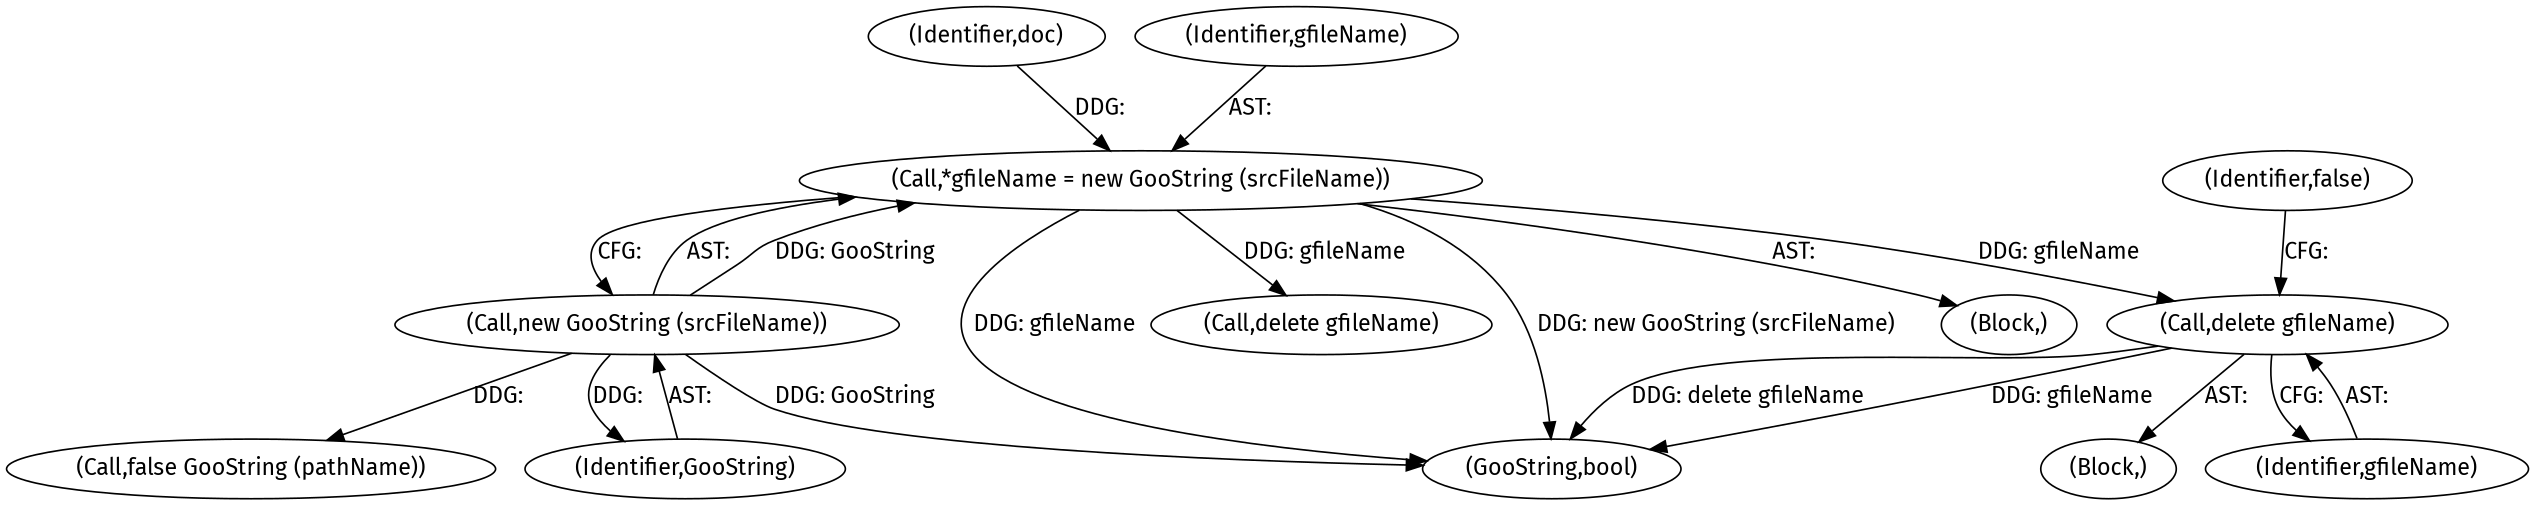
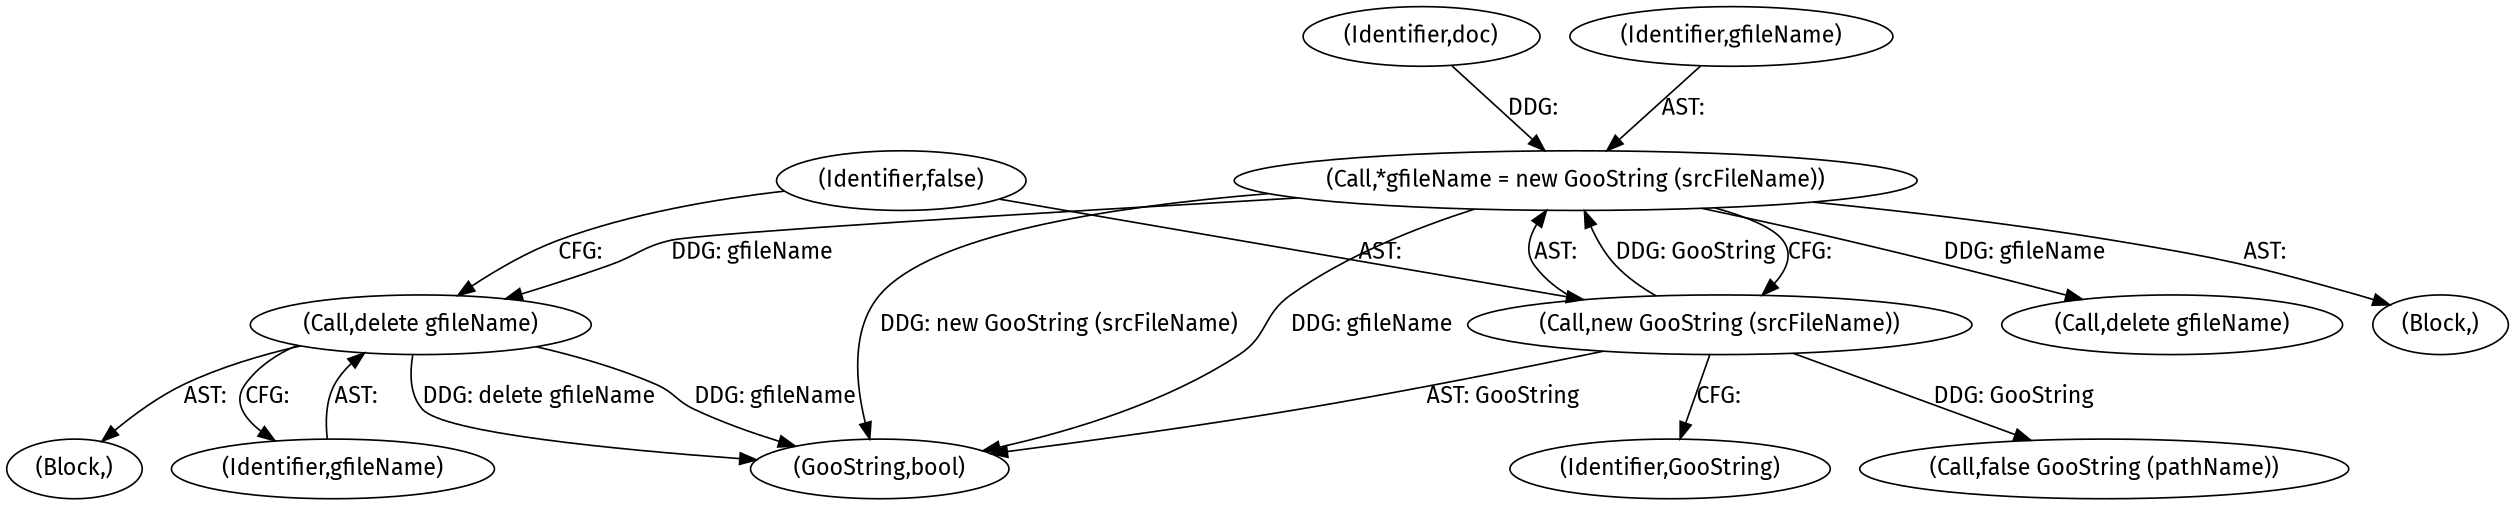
edge "(Call,new GooString (srcFileName))" -> "(Call,false GooString (pathName))": label "DDG: " -> "DDG: GooString"
edge "(Call,new GooString (srcFileName))" -> "(Identifier,GooString)": label "DDG: " -> "CFG: "
edge "(Call,new GooString (srcFileName))" -> "(GooString,bool)": label "DDG: GooString" -> "AST: GooString"
edge "(Identifier,GooString)" -> "(Call,new GooString (srcFileName))": now "(Identifier,false)" -> "(Call,new GooString (srcFileName))"
